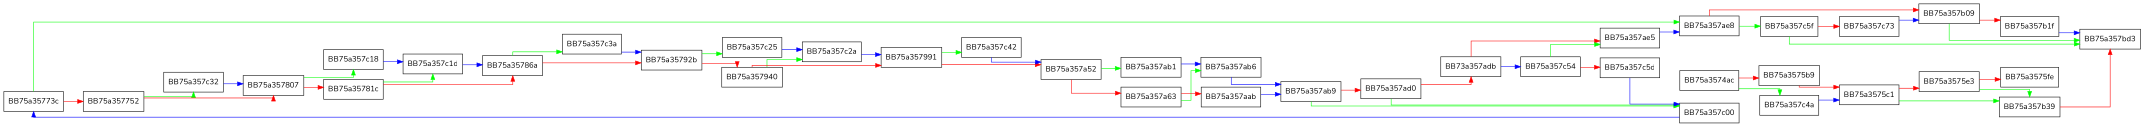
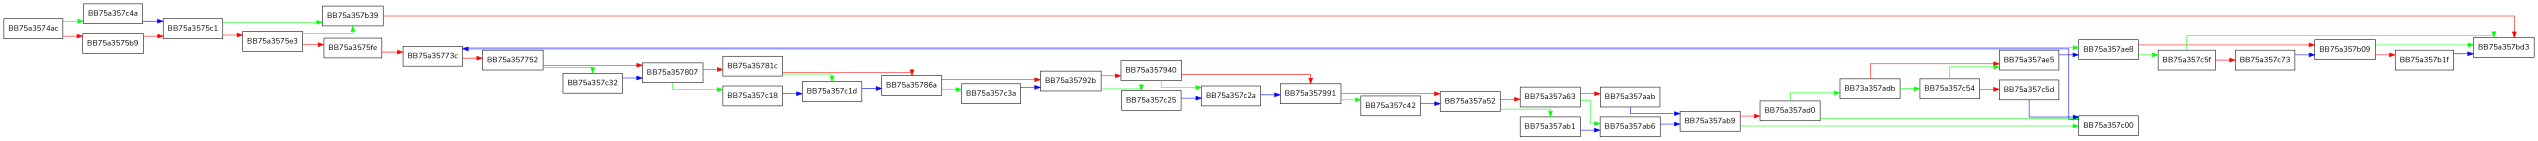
edge "BB75a3575fe" -> "BB75a35773c": added
edge "BB73a357adb" -> "BB75a357c54": color blue -> green
edge "BB75a357ad0" -> "BB73a357adb": color red -> green
